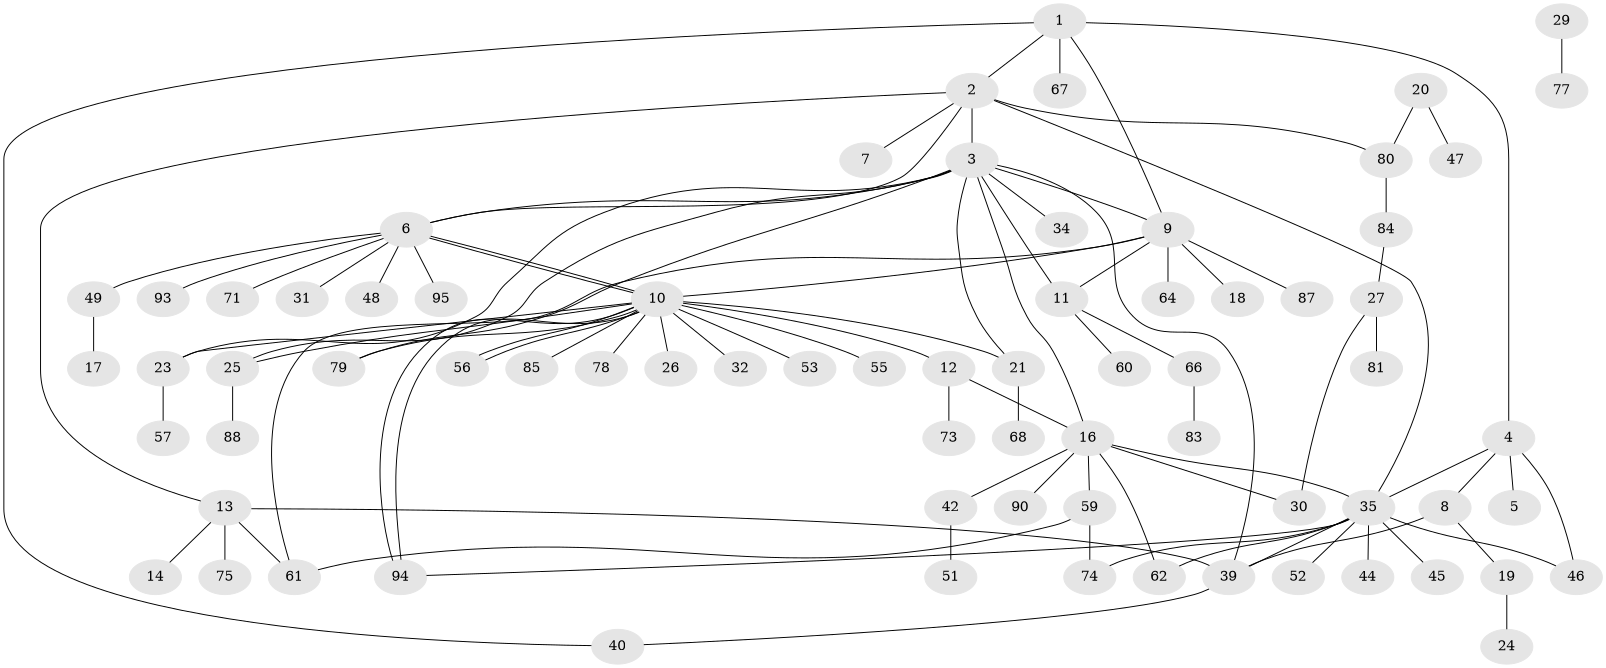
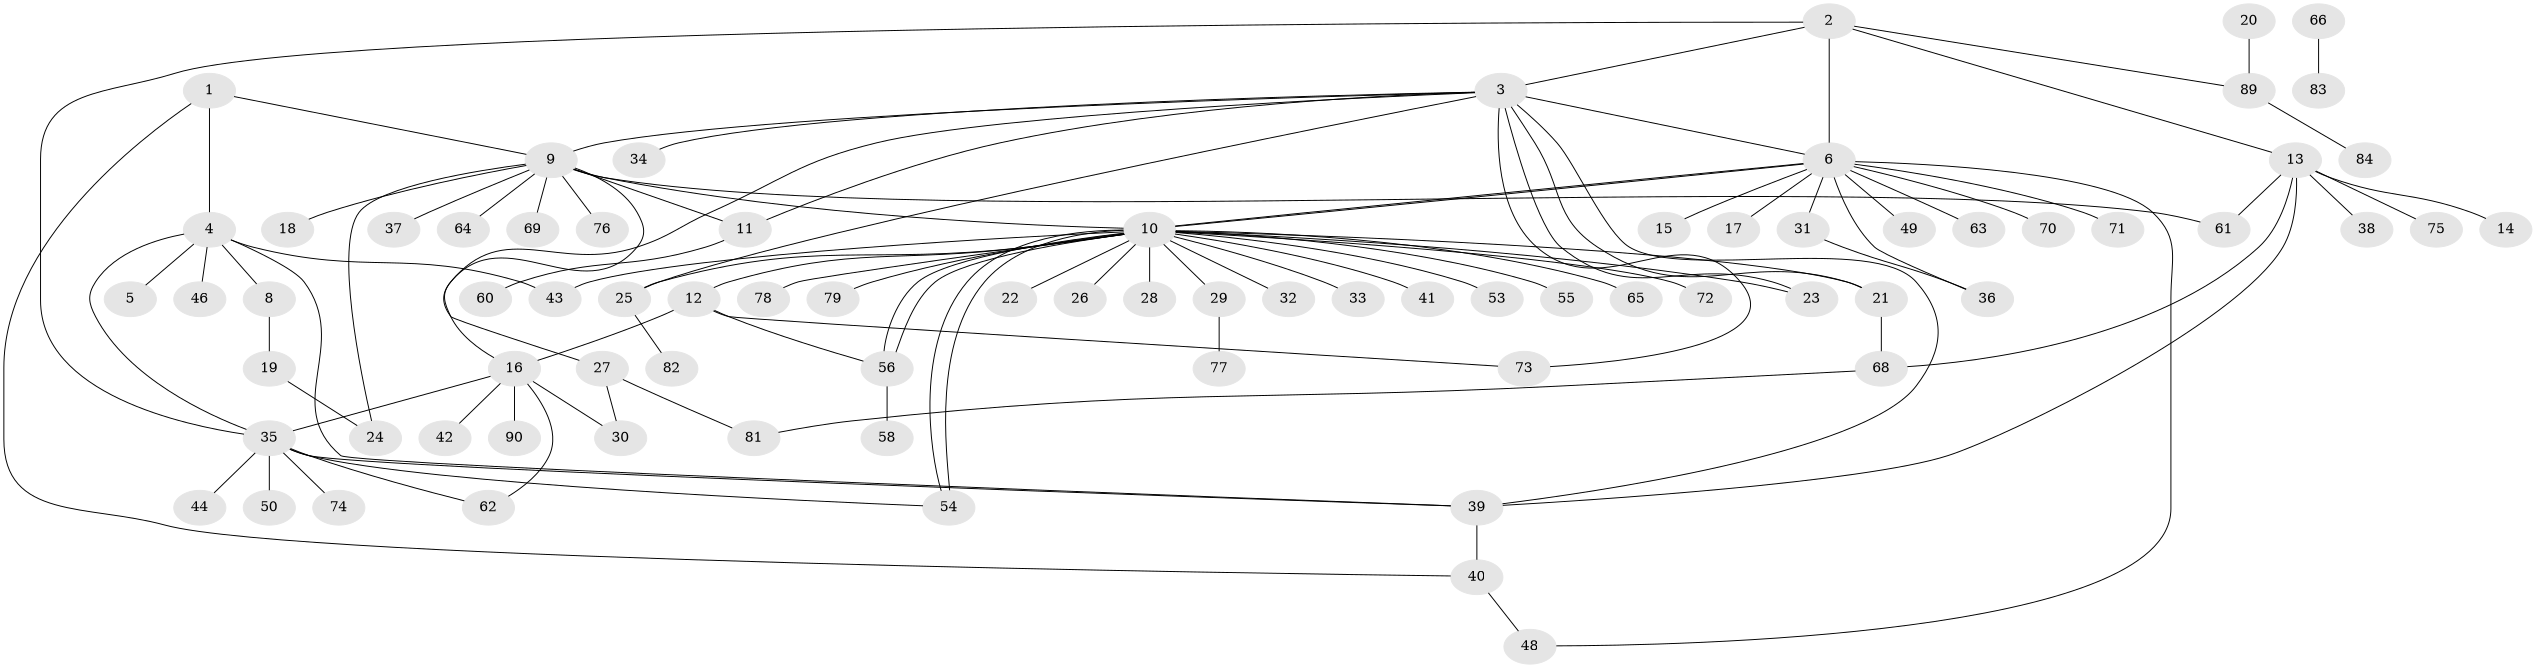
edge "1" -- "2": removed
node "67": removed
node "7": removed
node "80": label "80" -> "89"
node "47": removed
edge "9" -- "24": added
node "69": added
node "76": added
node "70": added
node "38": added
edge "3" -- "79": now "3" -- "73"
edge "10" -- "29": added
edge "84" -- "27": now "9" -- "27"
node "93": label "93" -> "63"
node "95": label "95" -> "15"
node "43": added
node "22": added
node "28": added
node "87": label "87" -> "37"
node "33": added
node "41": added
node "72": added
node "36": added
edge "13" -- "68": added
edge "49" -- "17": now "6" -- "17"
edge "11" -- "66": removed
edge "12" -- "56": added
node "85": label "85" -> "65"
edge "68" -- "81": added
node "57": removed
node "88": label "88" -> "82"
node "58": added
node "59": removed
edge "35" -- "46": removed
edge "8" -- "39": now "4" -- "39"
node "94": label "94" -> "54"
node "51": removed
node "52": label "52" -> "50"
node "45": removed
edge "40" -- "48": added
